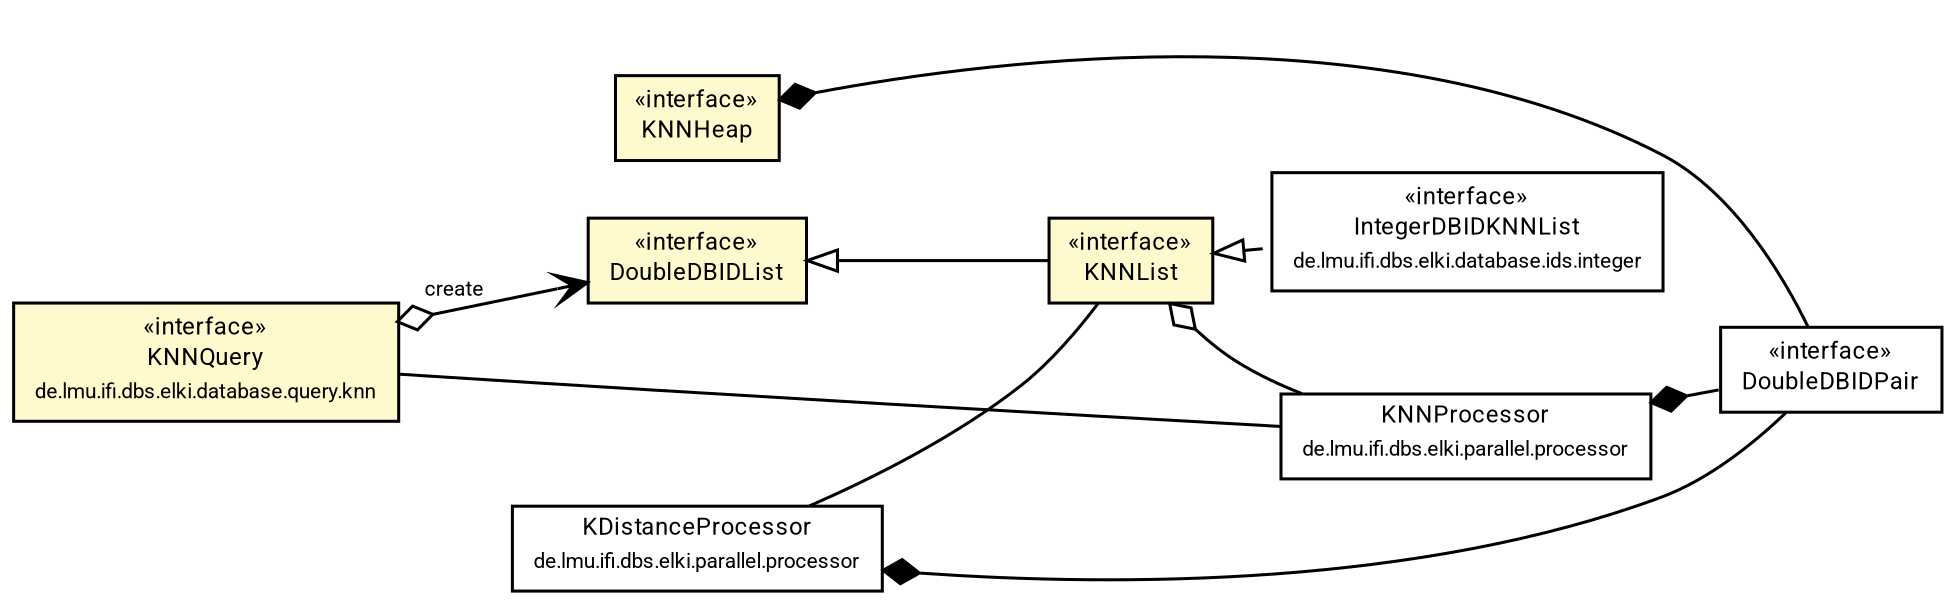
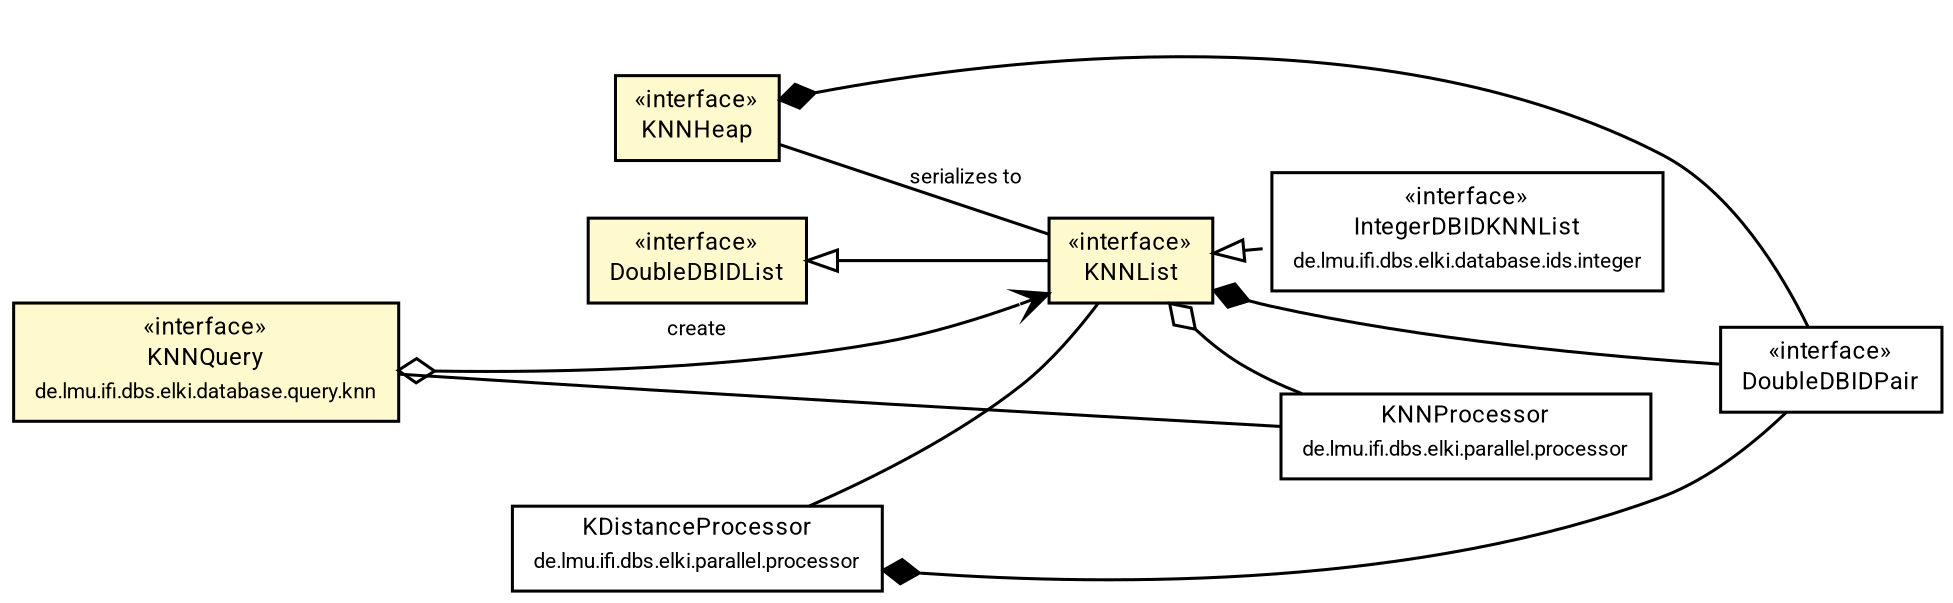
edge "KNNHeap" -- "KNNList": added, label "serializes to"
edge "DoubleDBIDList" -- "KNNQuery": now "KNNList" -- "KNNQuery"
edge "DoubleDBIDPair" -> "KNNProcessor": now "DoubleDBIDPair" -> "KNNList"
